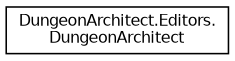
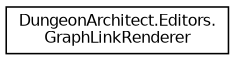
node "DungeonArchitect.Editors. DungeonArchitect": label "DungeonArchitect.Editors. DungeonArchitect" -> "DungeonArchitect.Editors. GraphLinkRenderer"
